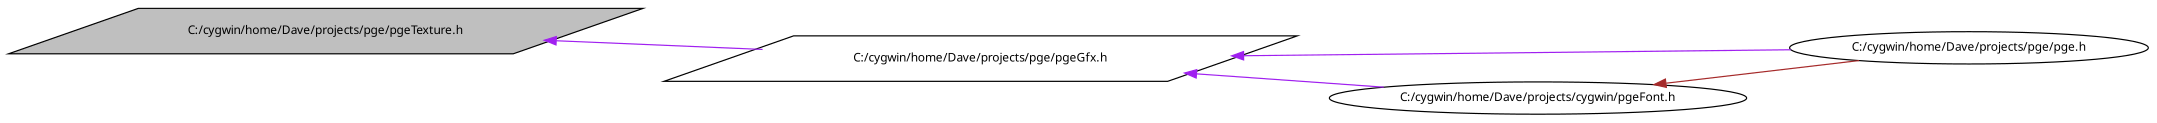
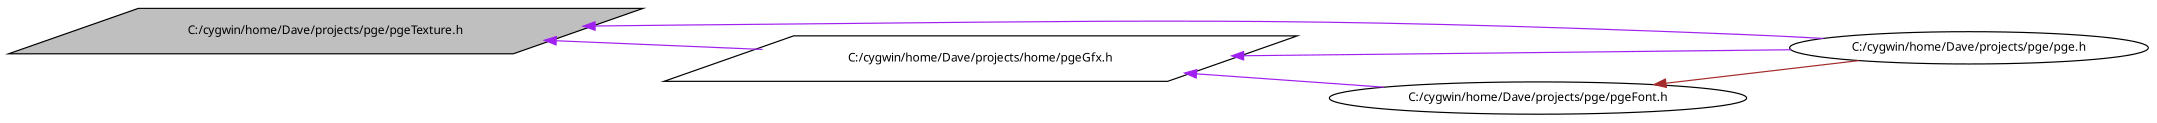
edge "C:/cygwin/home/Dave/projects/pge/pge.h" -> "C:/cygwin/home/Dave/projects/pge/pgeTexture.h": added
node "C:/cygwin/home/Dave/projects/pge/pgeGfx.h": label "C:/cygwin/home/Dave/projects/pge/pgeGfx.h" -> "C:/cygwin/home/Dave/projects/home/pgeGfx.h"
node "C:/cygwin/home/Dave/projects/cygwin/pgeFont.h": label "C:/cygwin/home/Dave/projects/cygwin/pgeFont.h" -> "C:/cygwin/home/Dave/projects/pge/pgeFont.h"
